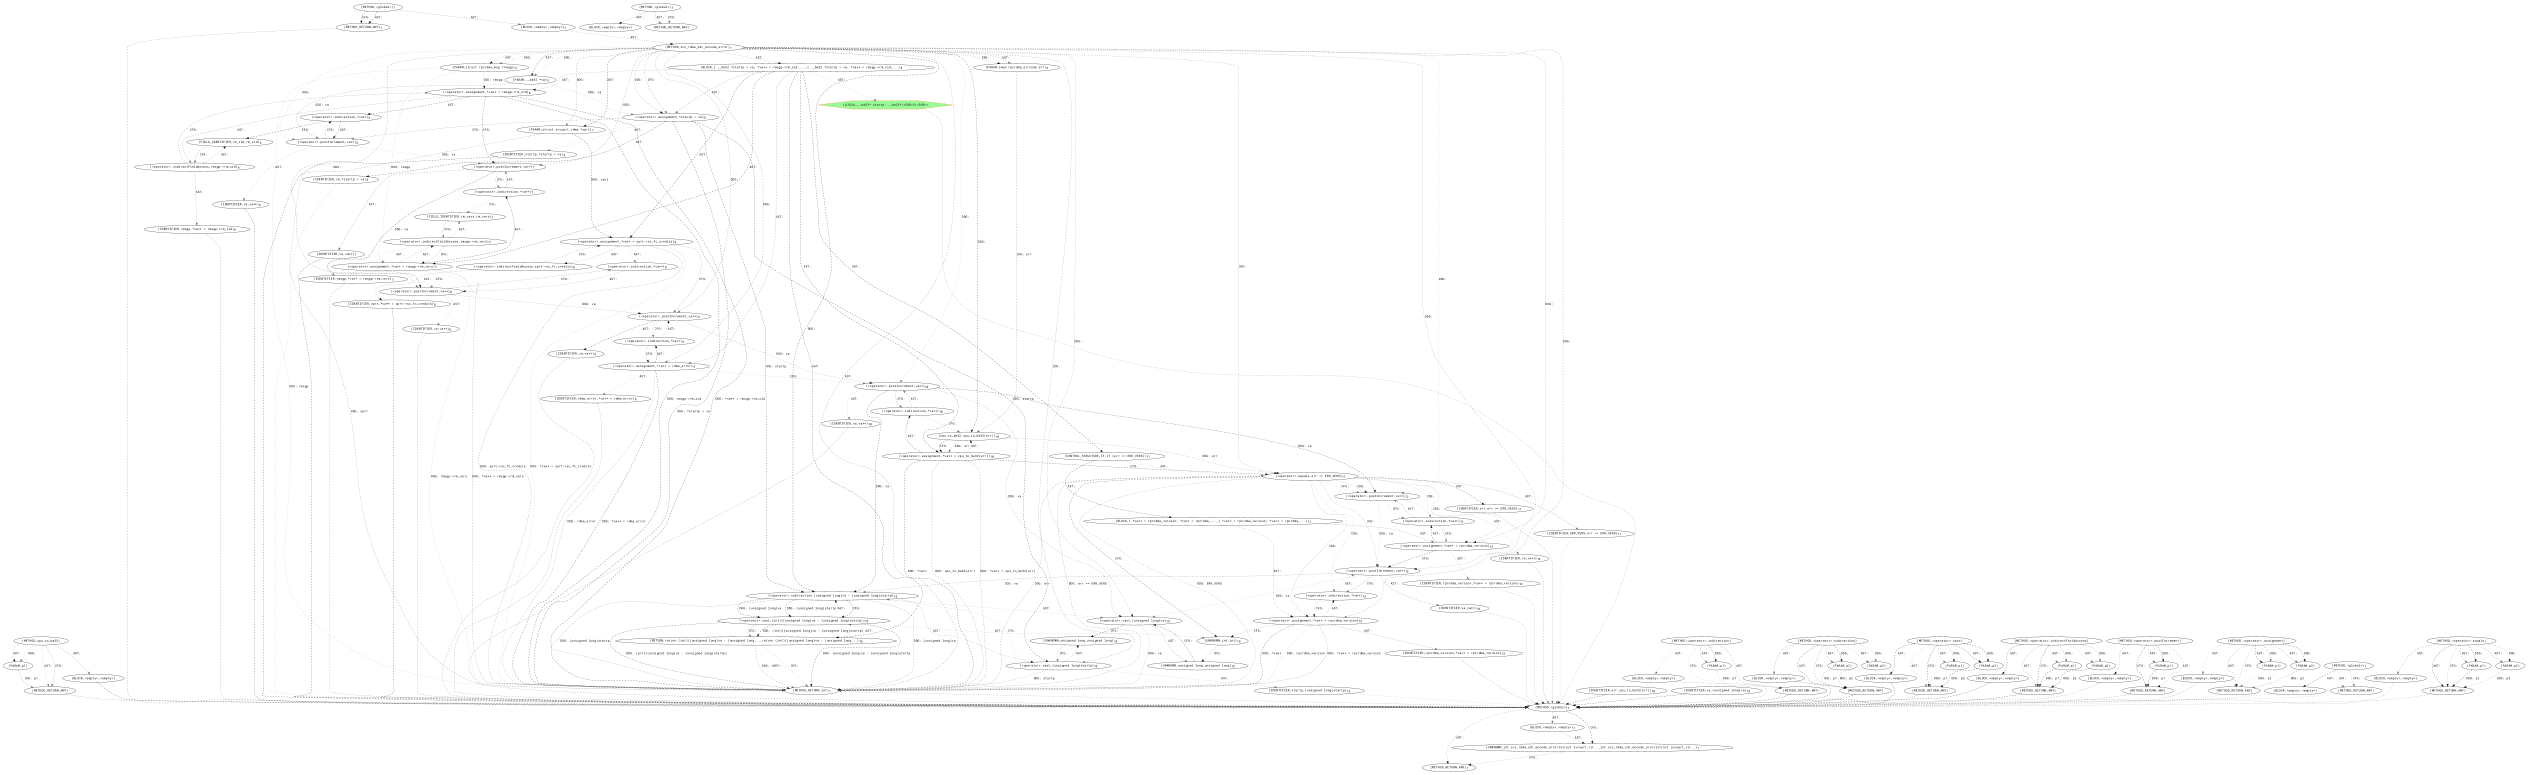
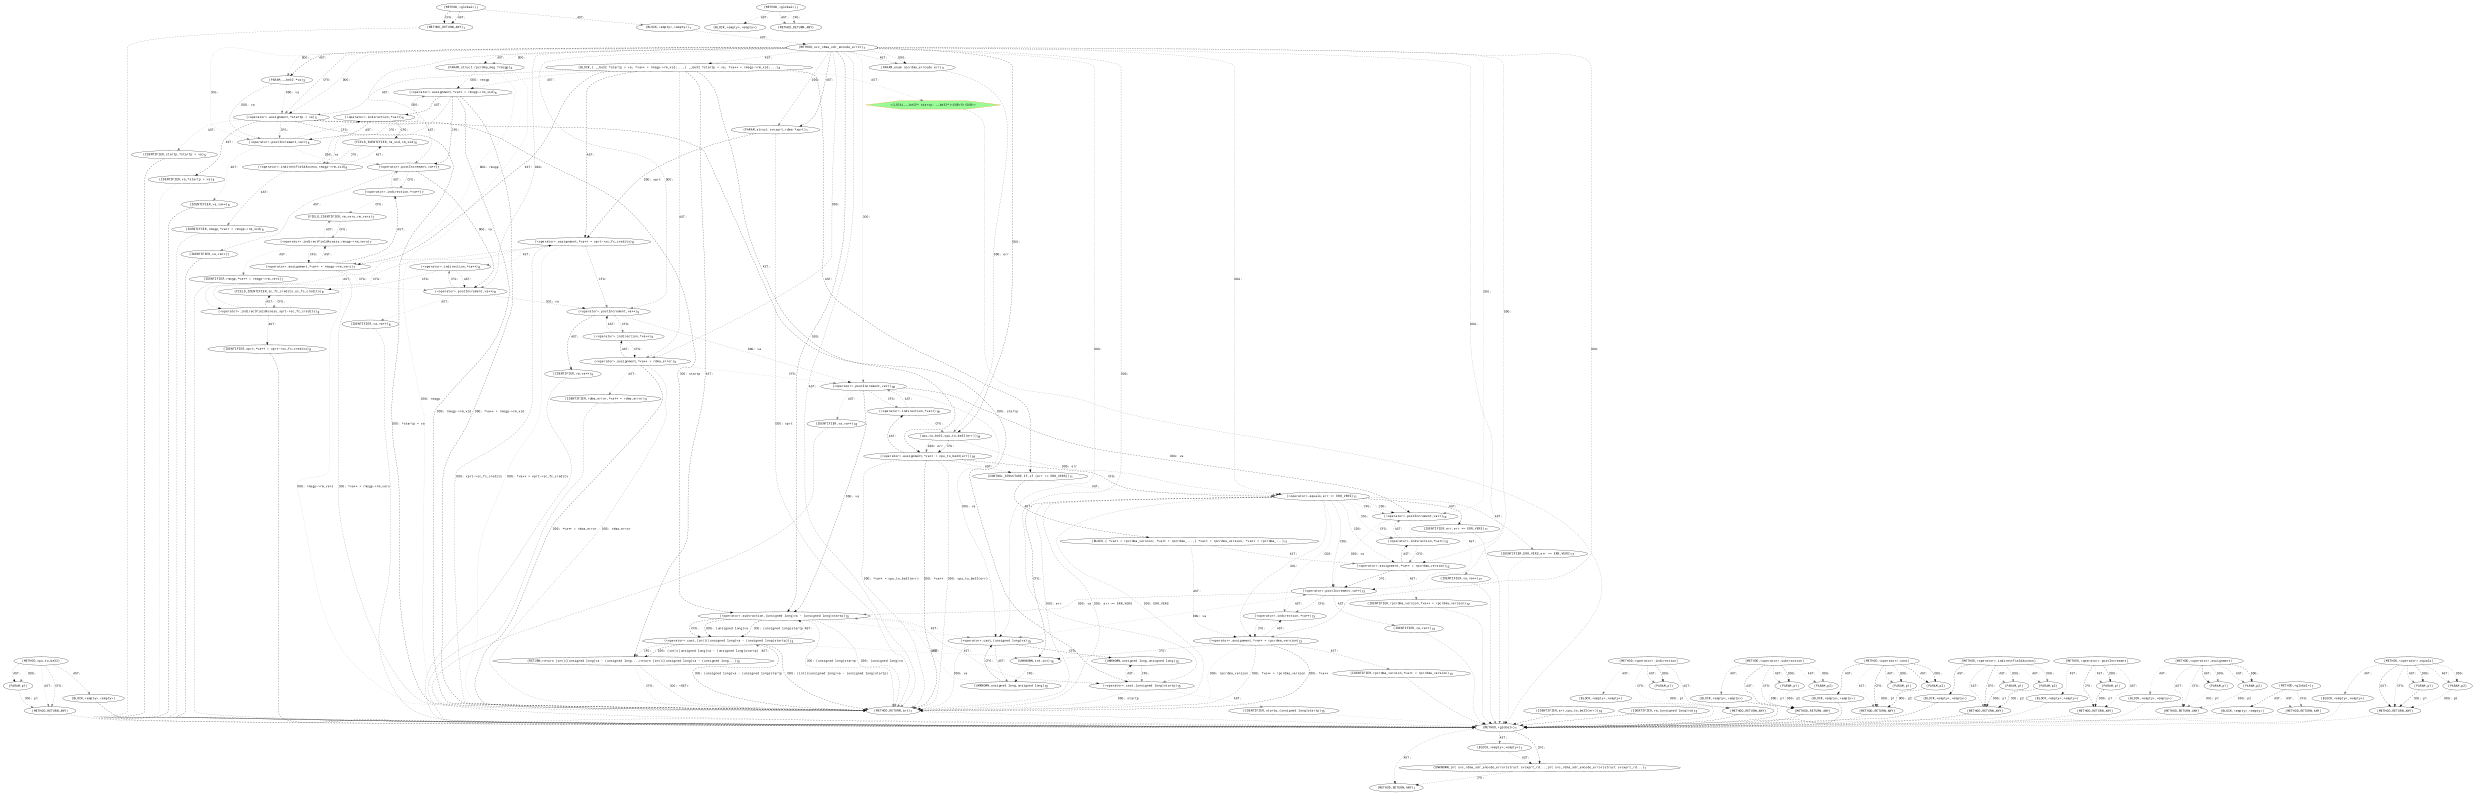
node "(FIELD_IDENTIFIER,sc_fc_credits,sc_fc_credits)": added
edge "(<operator>.assignment,*va++ = cpu_to_be32(err))" -> "(cpu_to_be32,cpu_to_be32(err))": now "(<operator>.assignment,*va++ = cpu_to_be32(err))" -> "(CONTROL_STRUCTURE,IF,if (err == ERR_VERS))"
